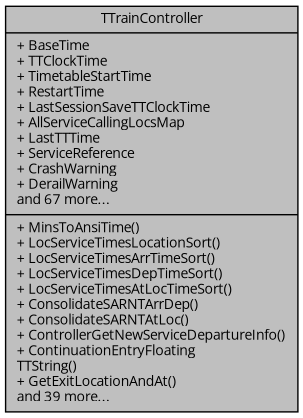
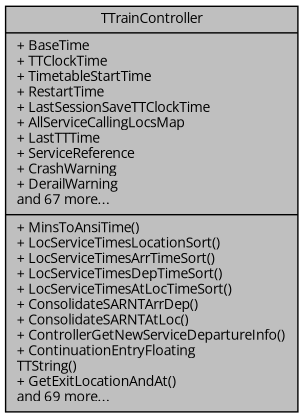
node "TTrainController": text "and 39 more..." -> "and 69 more..."
